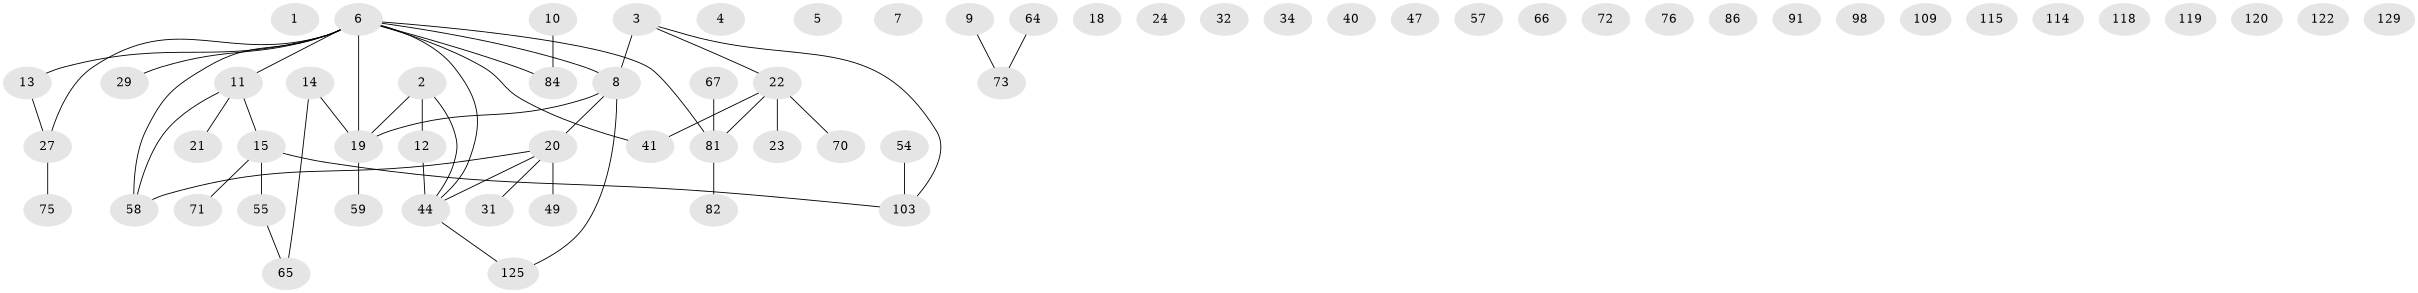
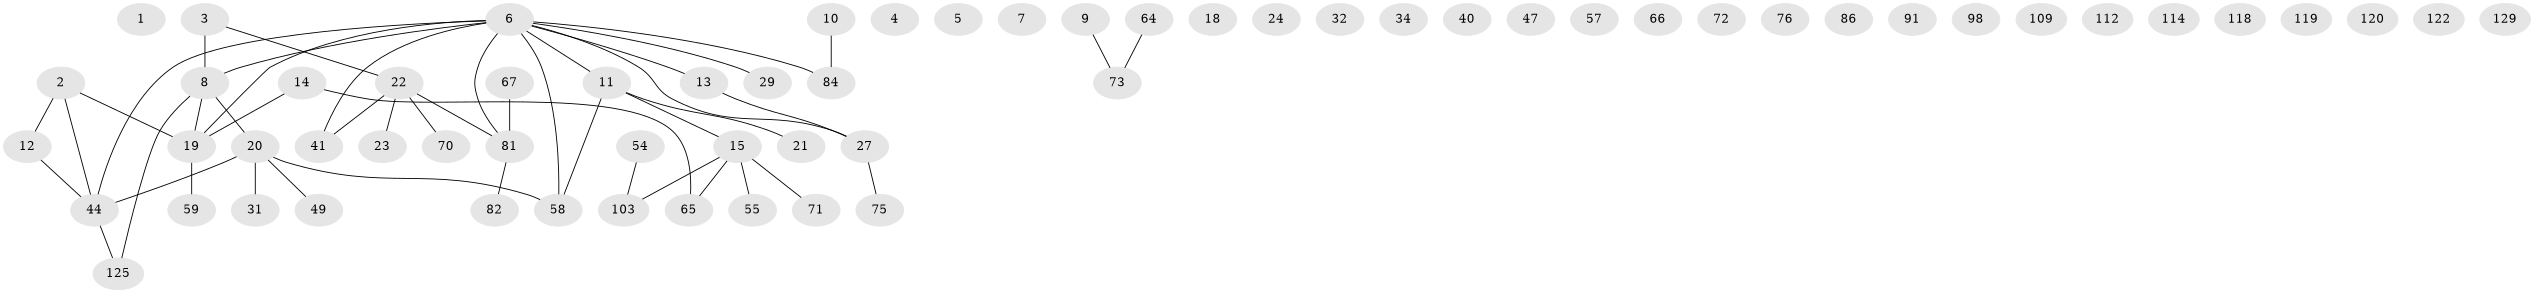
node "115": label "115" -> "112"
edge "3" -- "103": removed
edge "55" -- "65": now "15" -- "65"
